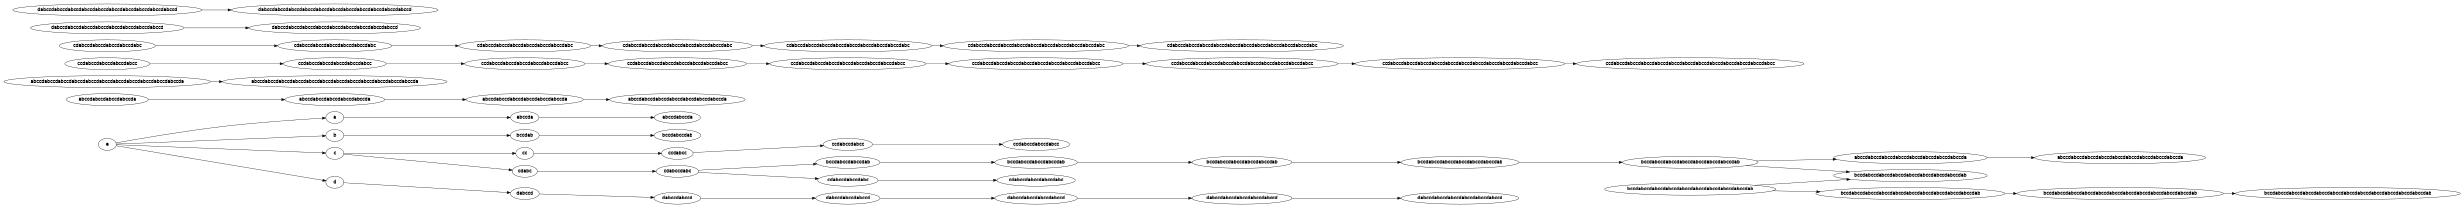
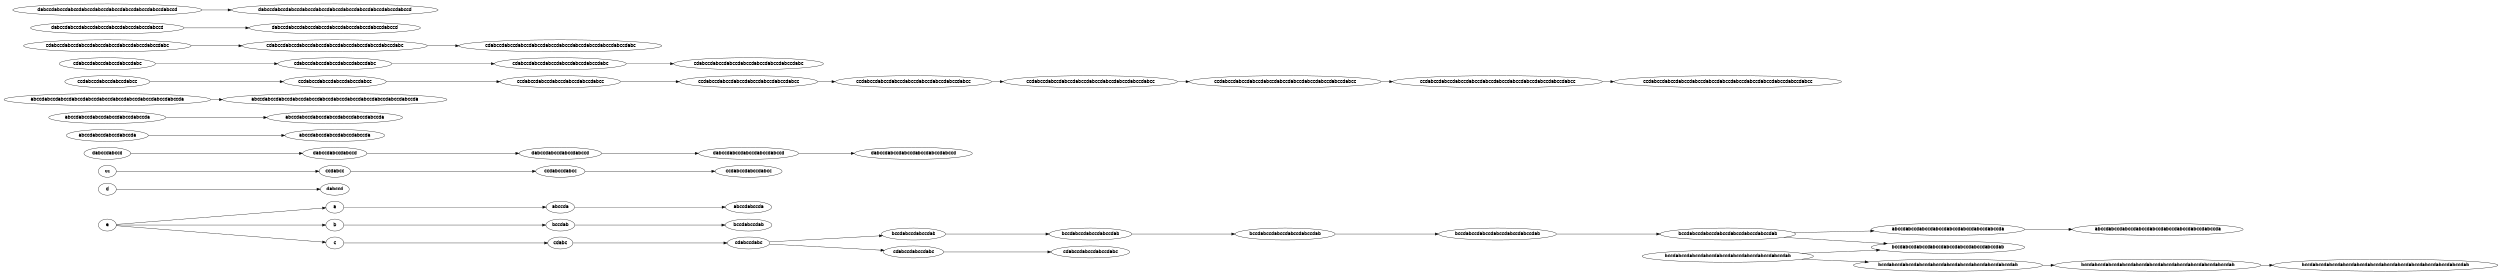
edge "cdabccdabccdabccdabccdabccdabccdabccdabc" -> "cdabccdabccdabccdabccdabccdabccdabccdabccdabc": removed
edge "abccdabccdabccdabccdabccda" -> "abccdabccdabccdabccdabccdabccda": removed
edge "c" -> "cc": removed
edge "e" -> "d": removed
edge "dabccd" -> "dabccdabccd": removed
